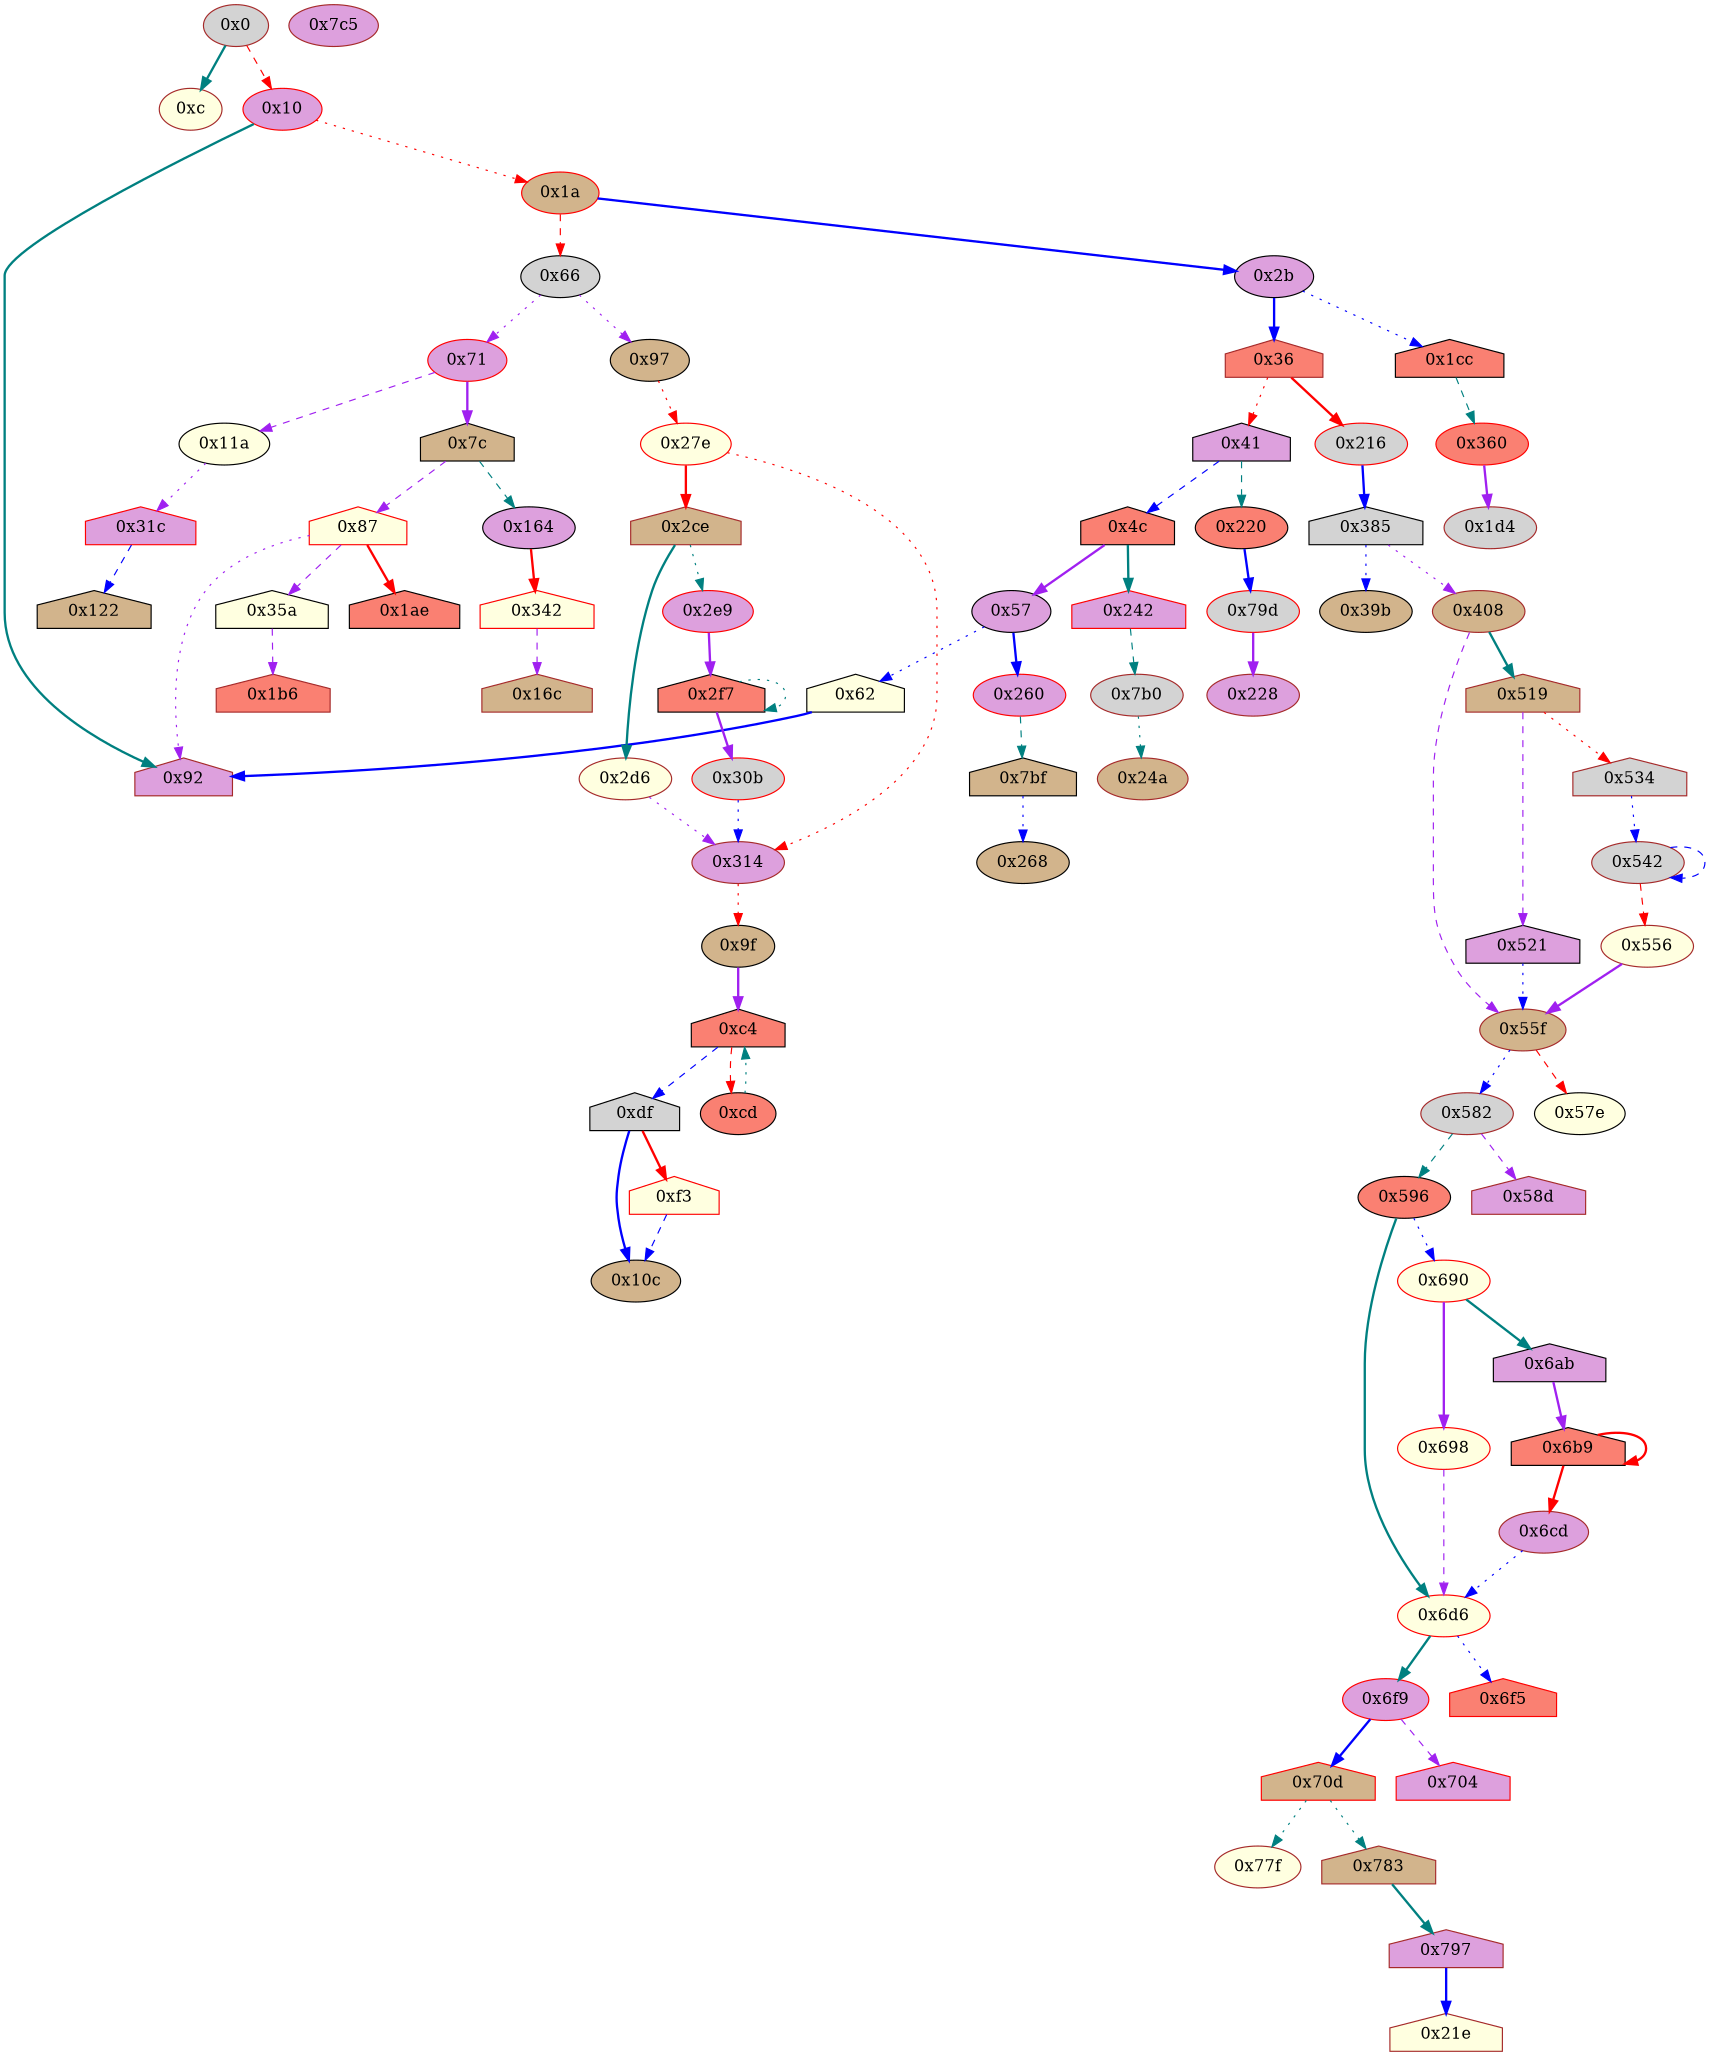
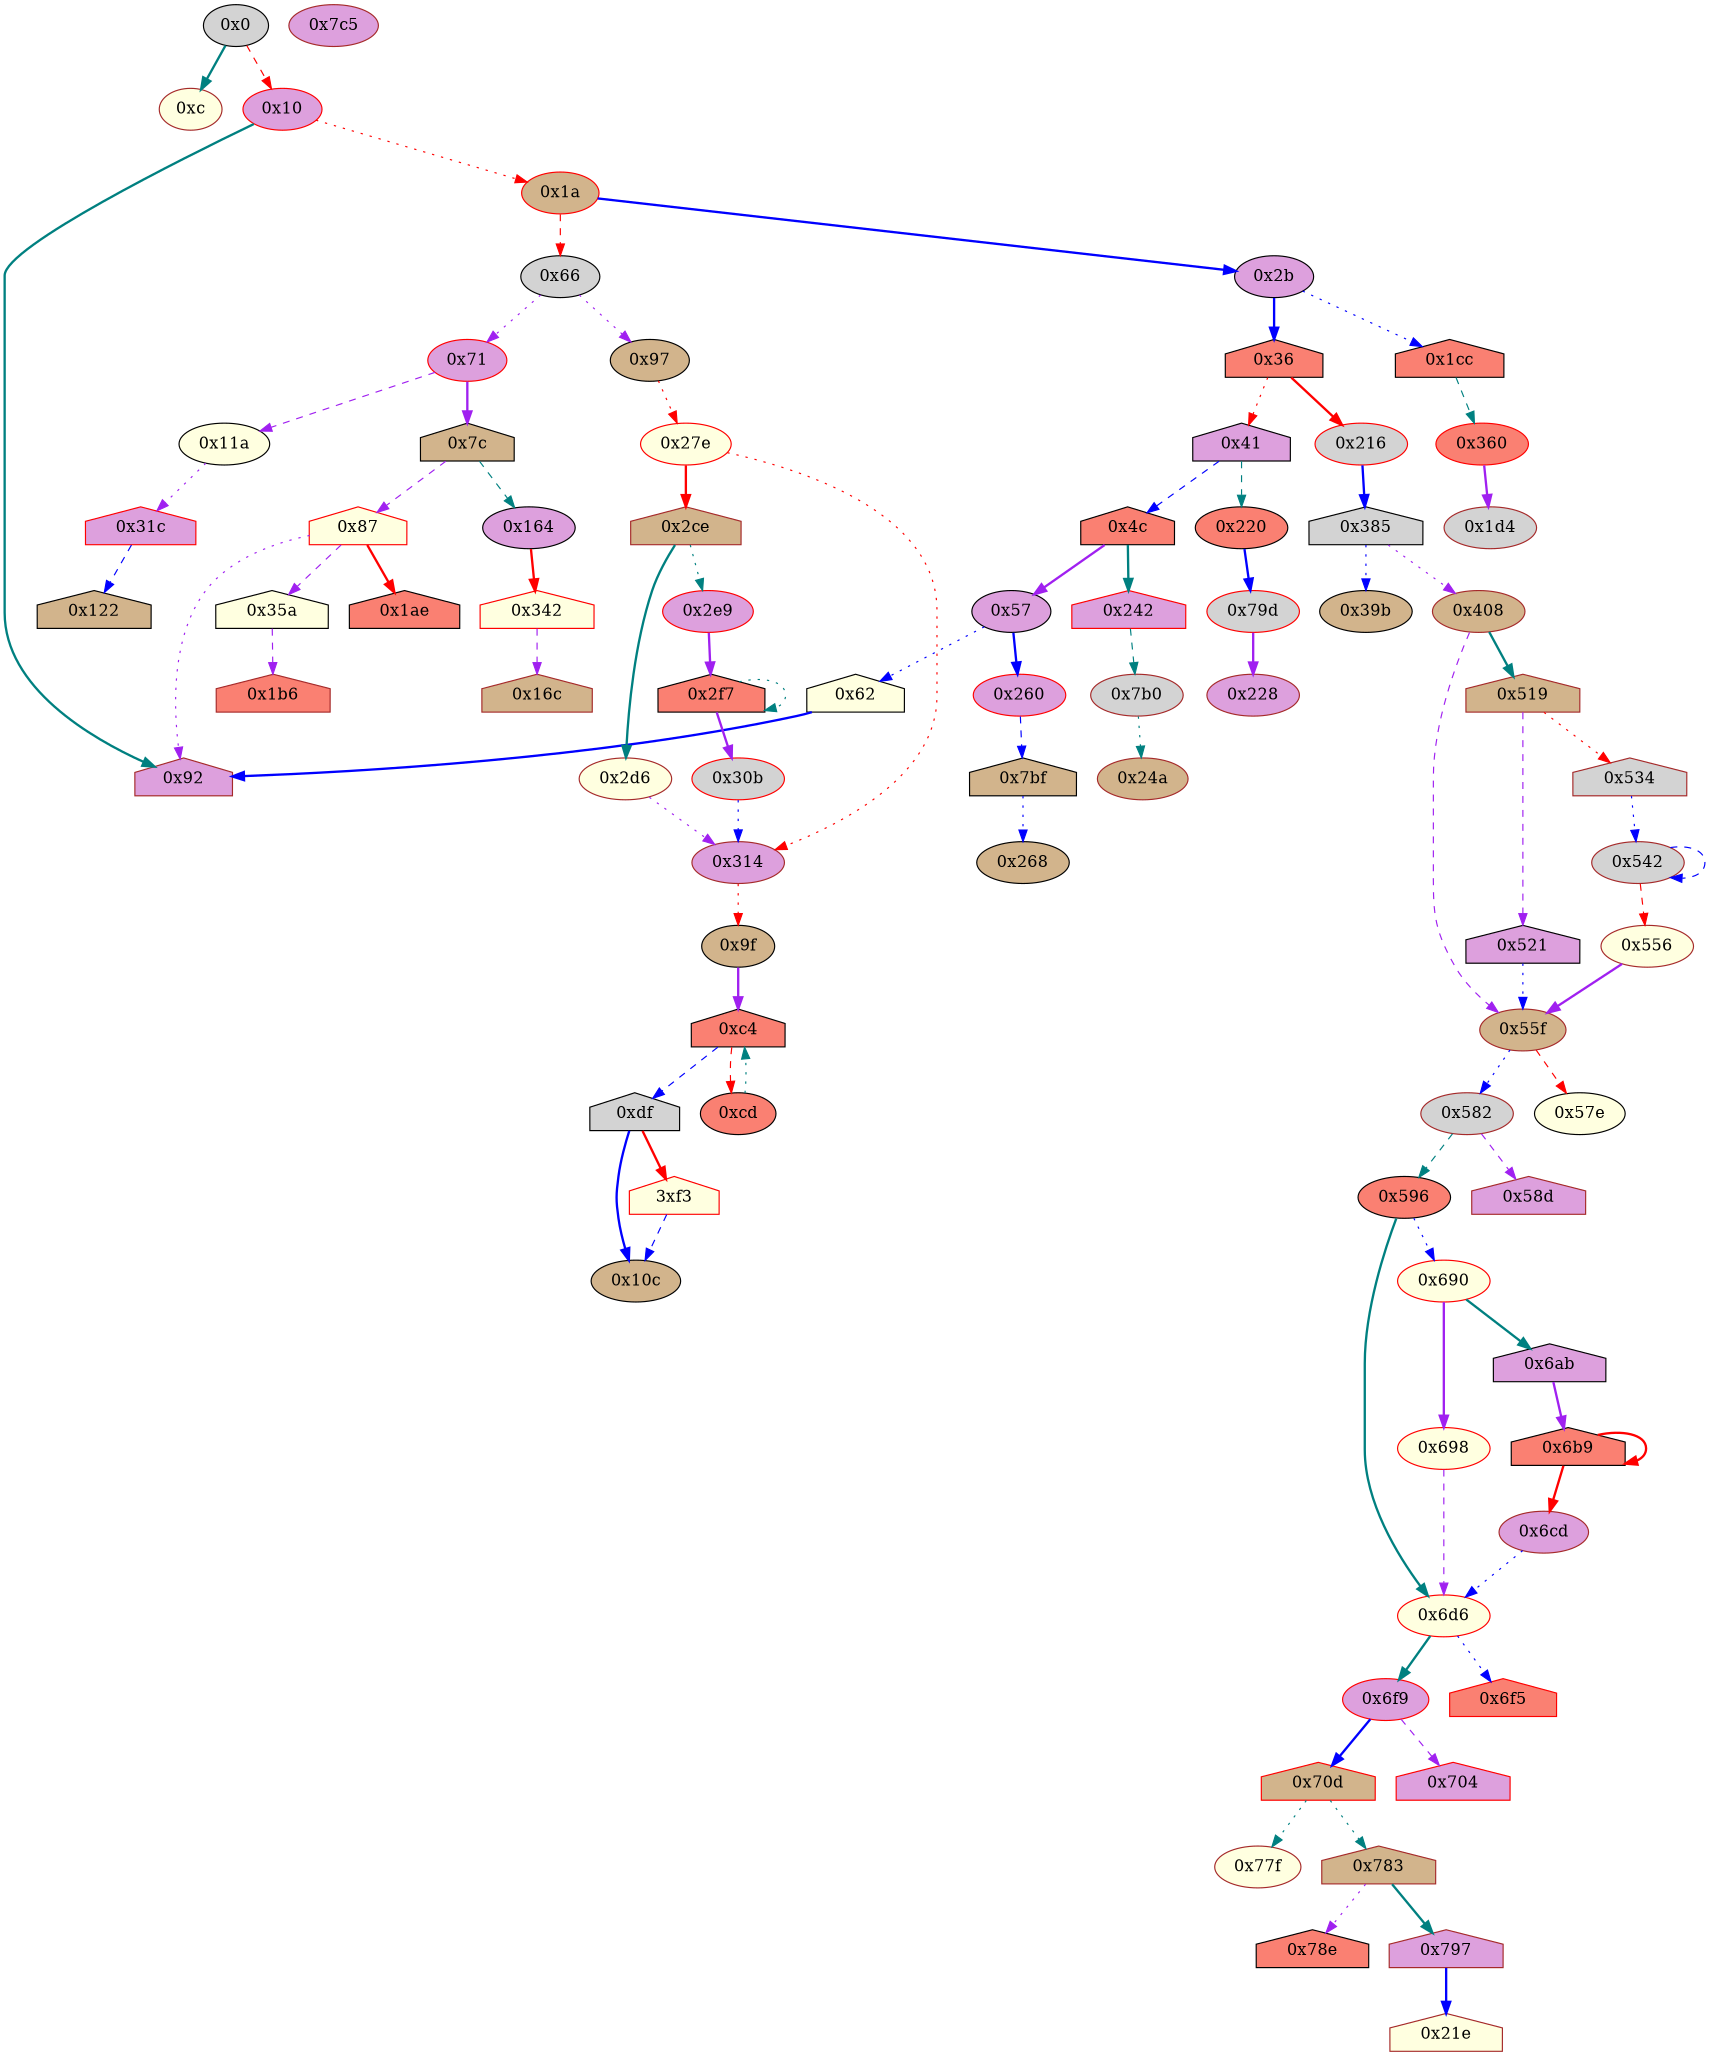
node "0x0": color brown -> black
node "0x36": color brown -> black
edge "0x260" -> "0x7bf": color teal -> blue
node "0xf3": label "0xf3" -> "3xf3"
node "0x78e": added
